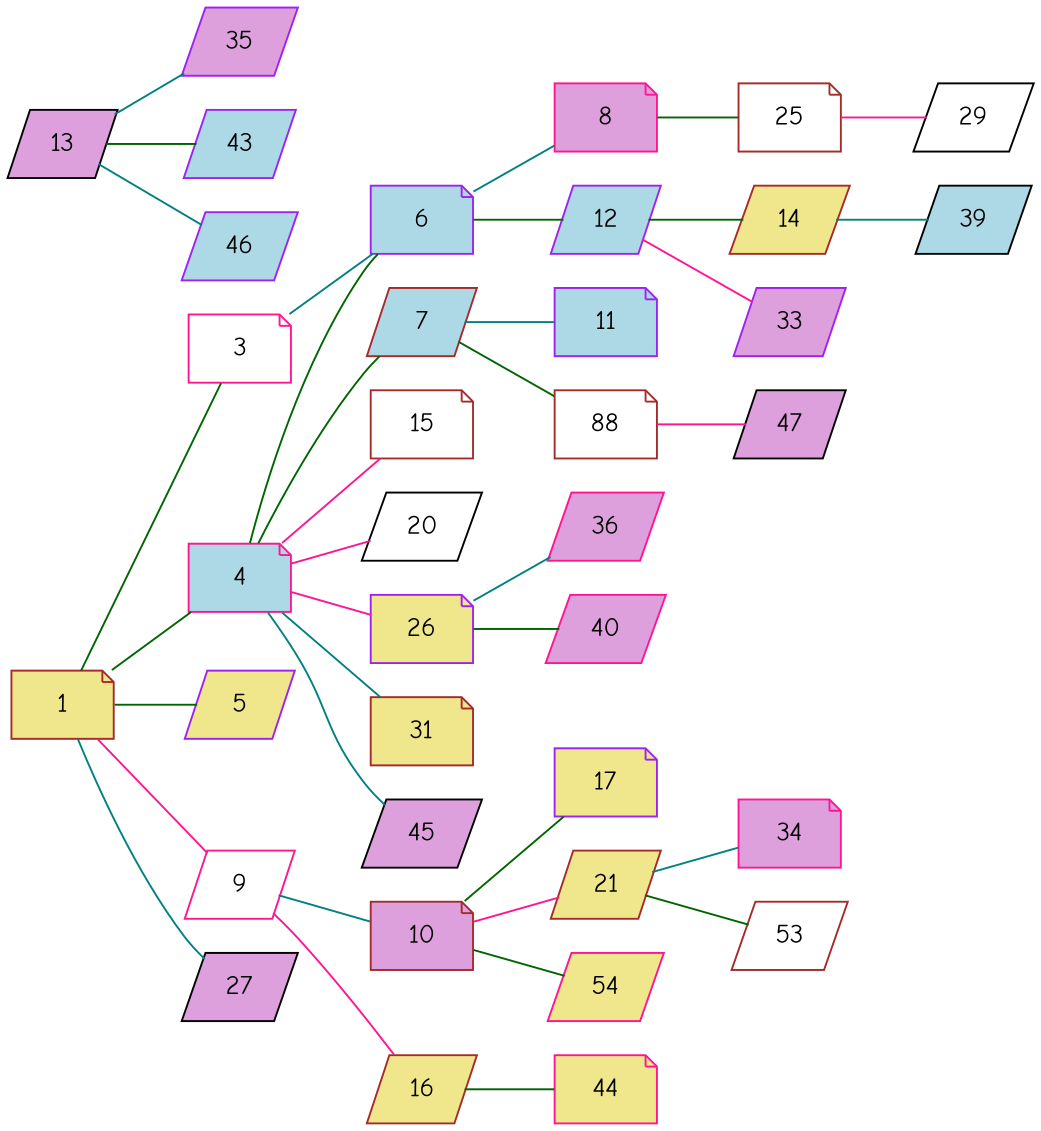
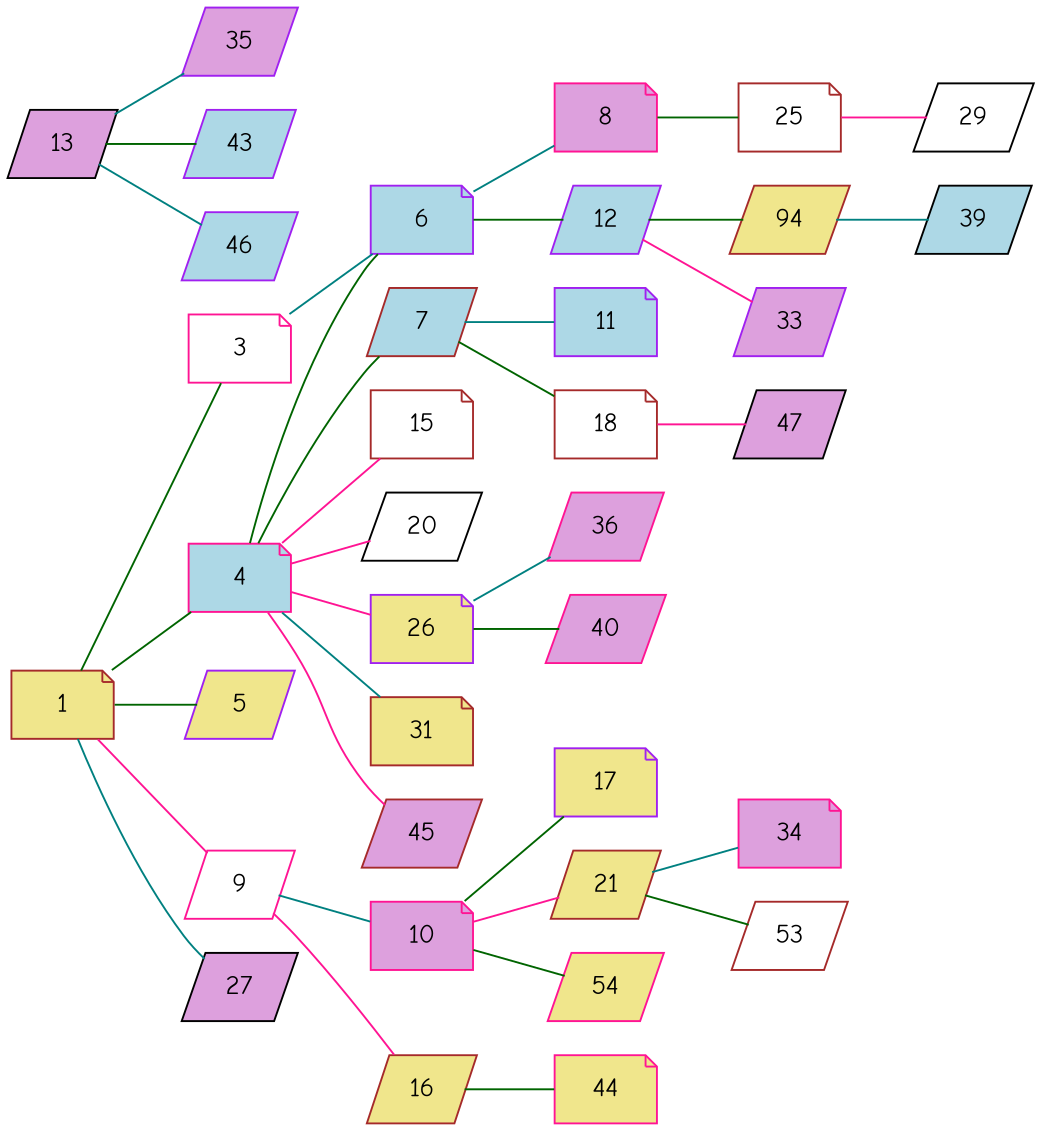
node "14": label "14" -> "94"
node "88": label "88" -> "18"
edge "4" -- "45": color teal -> deeppink
node "45": color black -> brown
node "10": color brown -> deeppink
